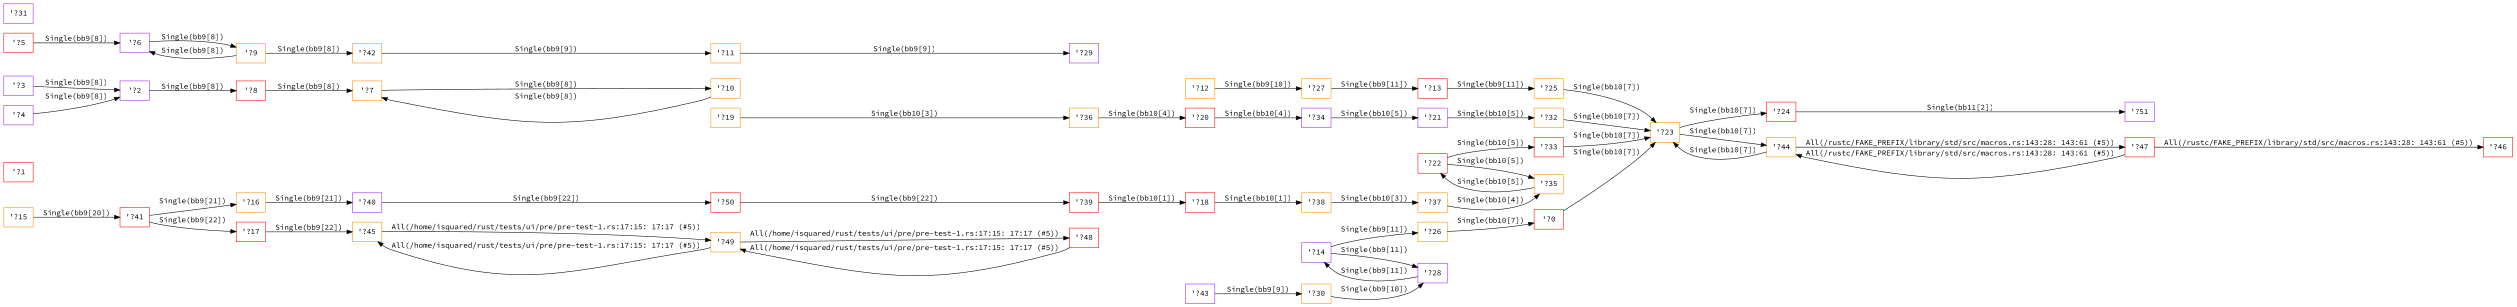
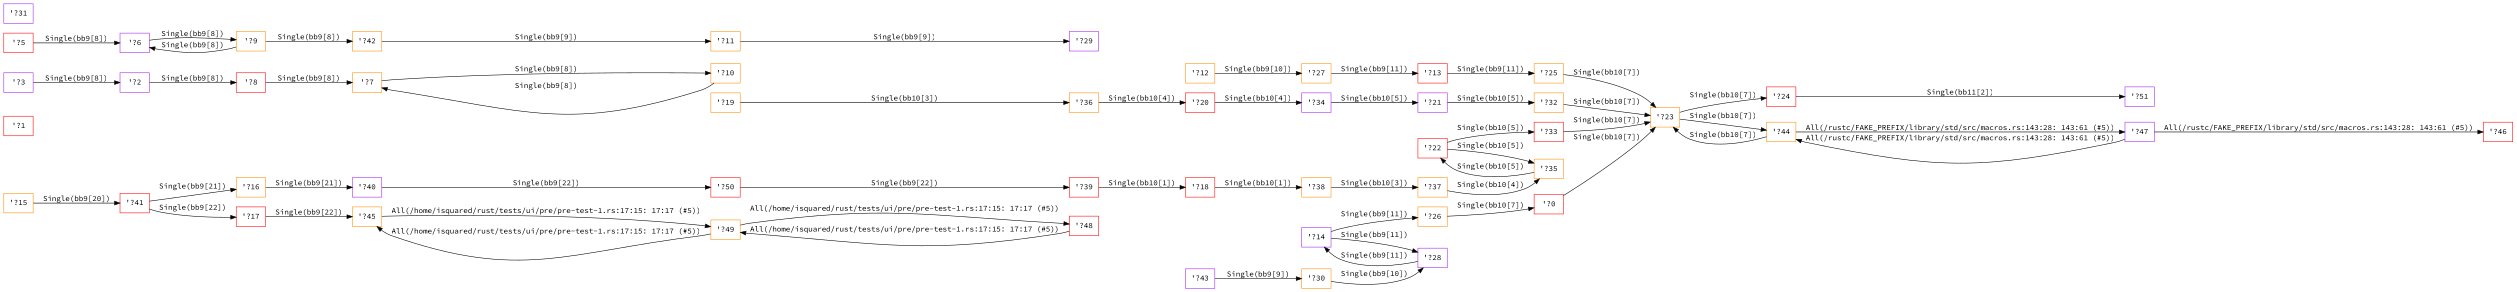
node "'?4": removed
node "'?47": color red -> purple
